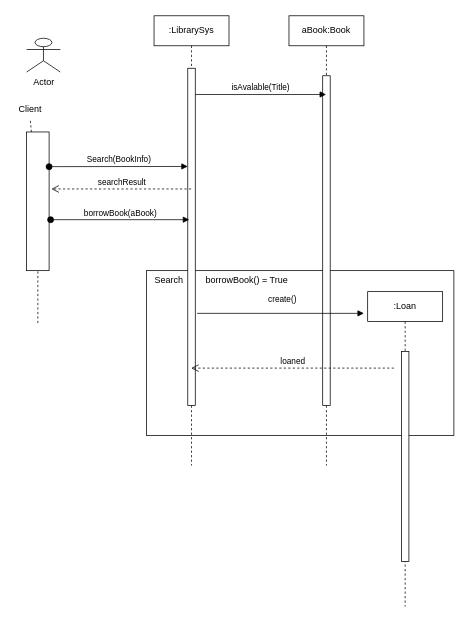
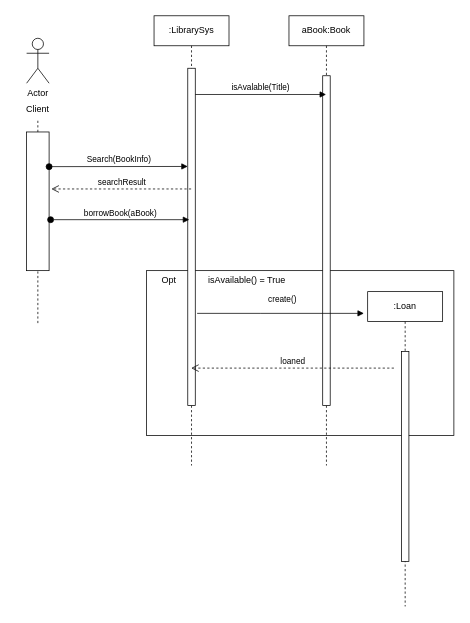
node "Actor": size 34x34 -> 23x45
node "Client": moved (30, 109) -> (38, 109)
node "Search": label "Search" -> "Opt"
node "borrowBook() = True": label "borrowBook() = True" -> "isAvailable() = True"
